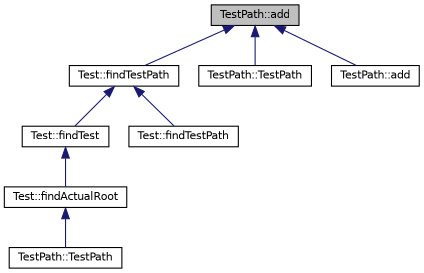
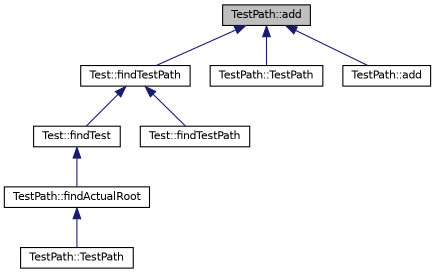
node "Test::findActualRoot": label "Test::findActualRoot" -> "TestPath::findActualRoot"
